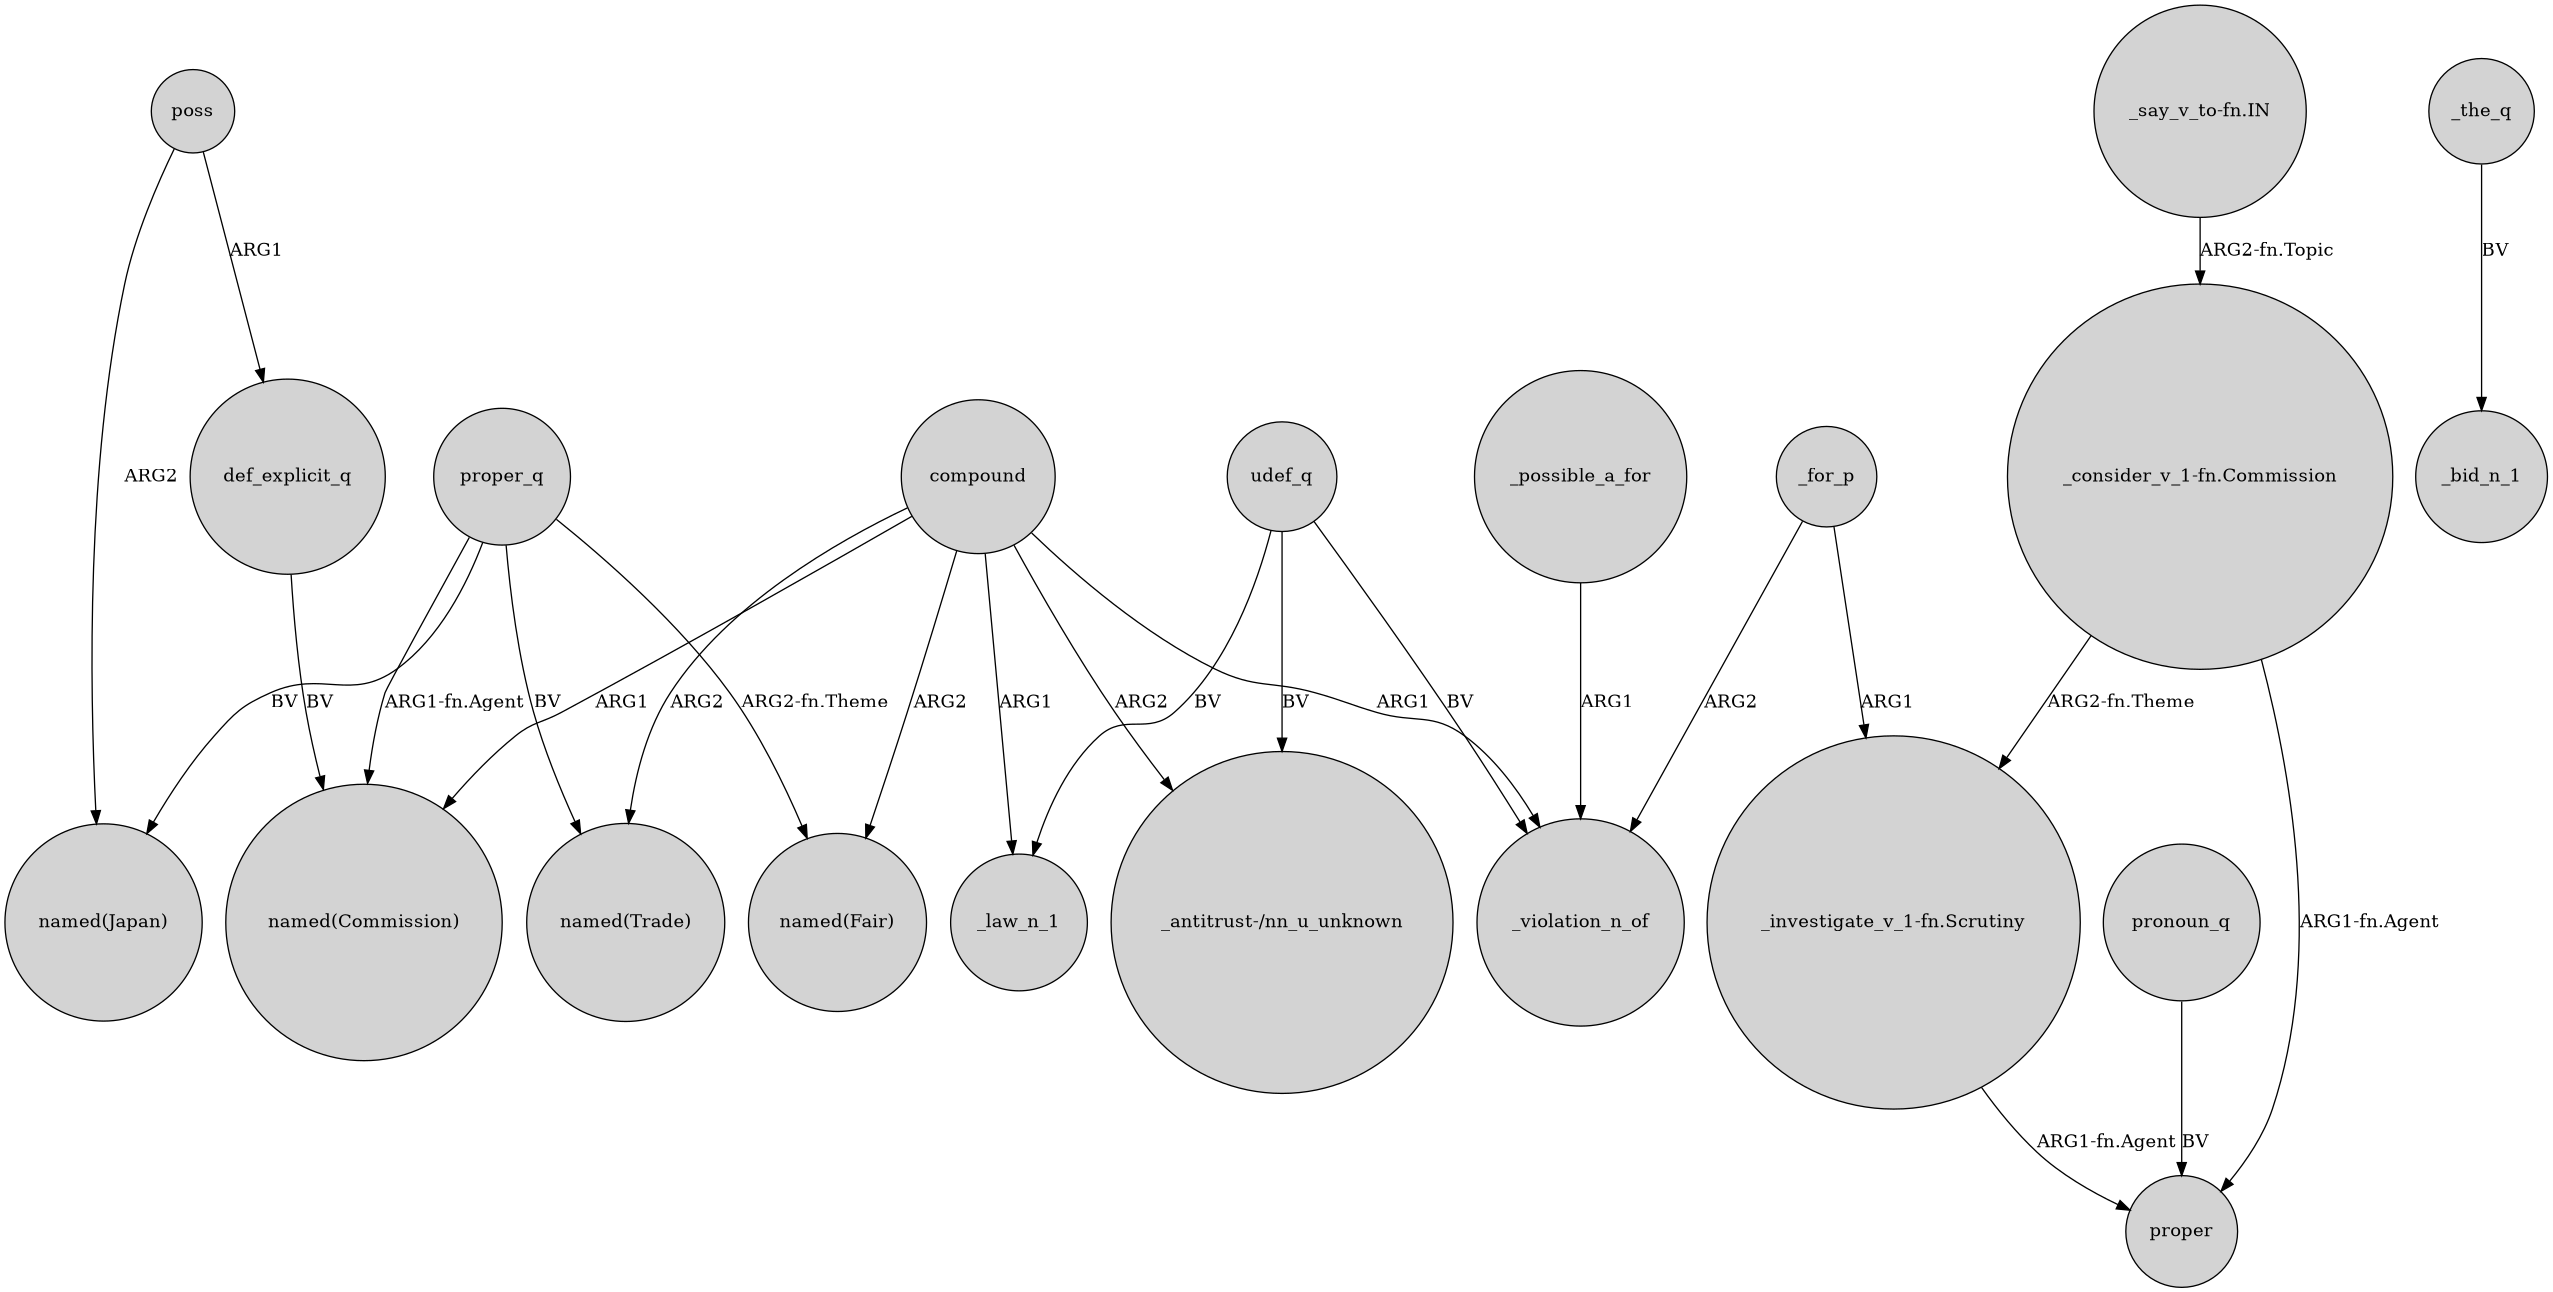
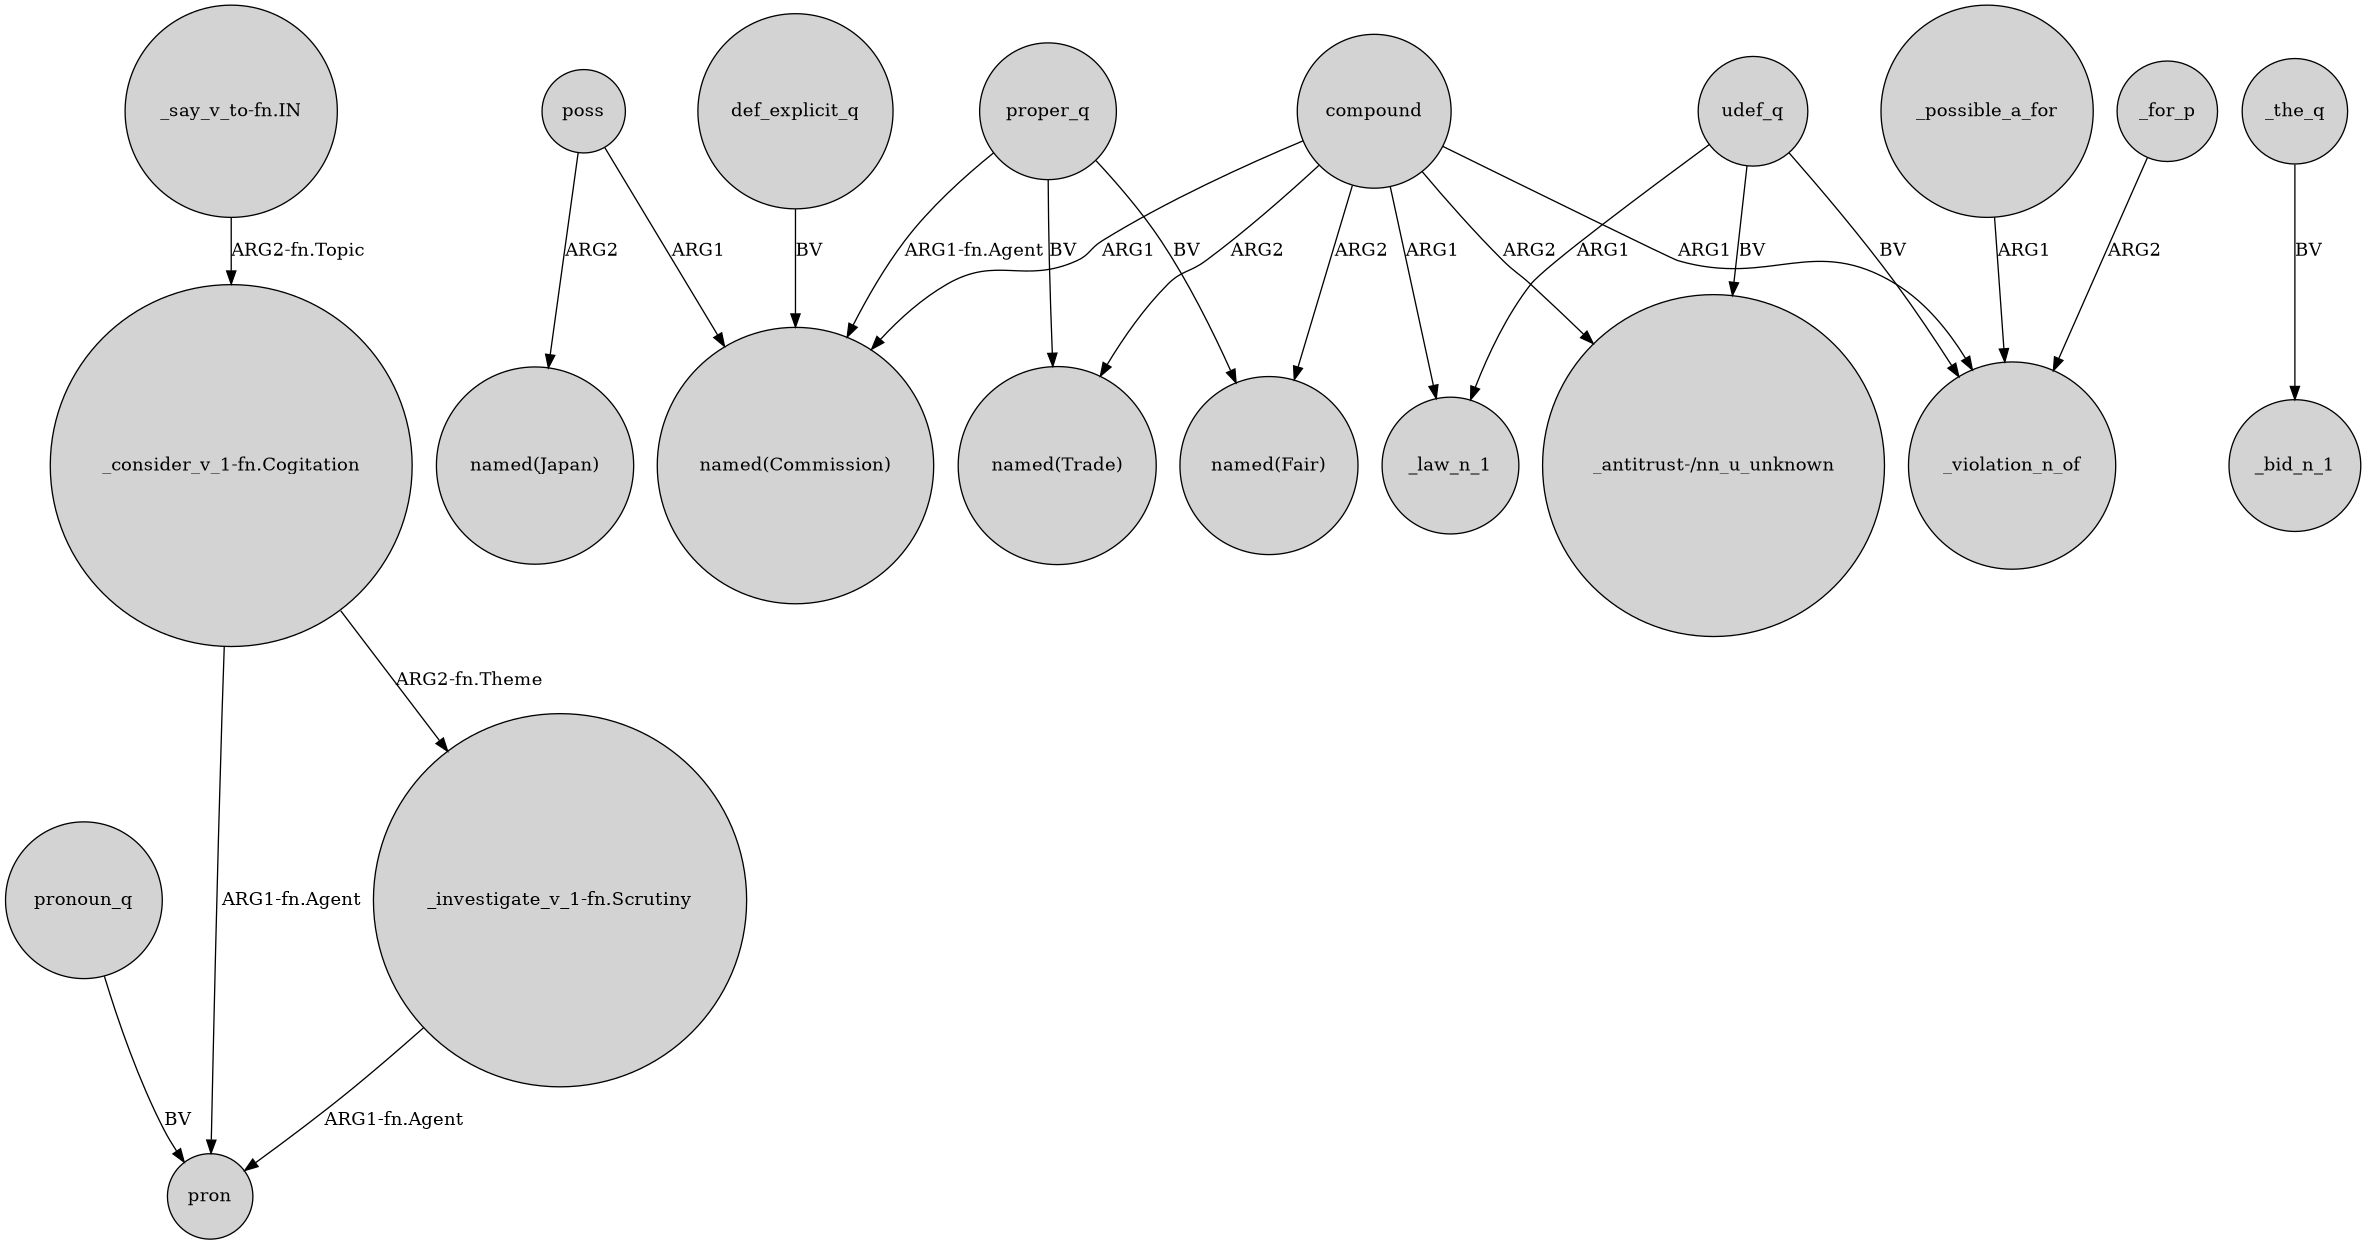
edge "poss" -> "def_explicit_q": now "poss" -> "named(Commission)"
node "_consider_v_1-fn.Commission": label "_consider_v_1-fn.Commission" -> "_consider_v_1-fn.Cogitation"
edge "_for_p" -> "_investigate_v_1-fn.Scrutiny": removed, label "ARG1"
edge "proper_q" -> "named(Japan)": removed, label "BV"
edge "proper_q" -> "named(Fair)": label "ARG2-fn.Theme" -> "BV"
edge "udef_q" -> "_law_n_1": label "BV" -> "ARG1"
node "proper": label "proper" -> "pron"
